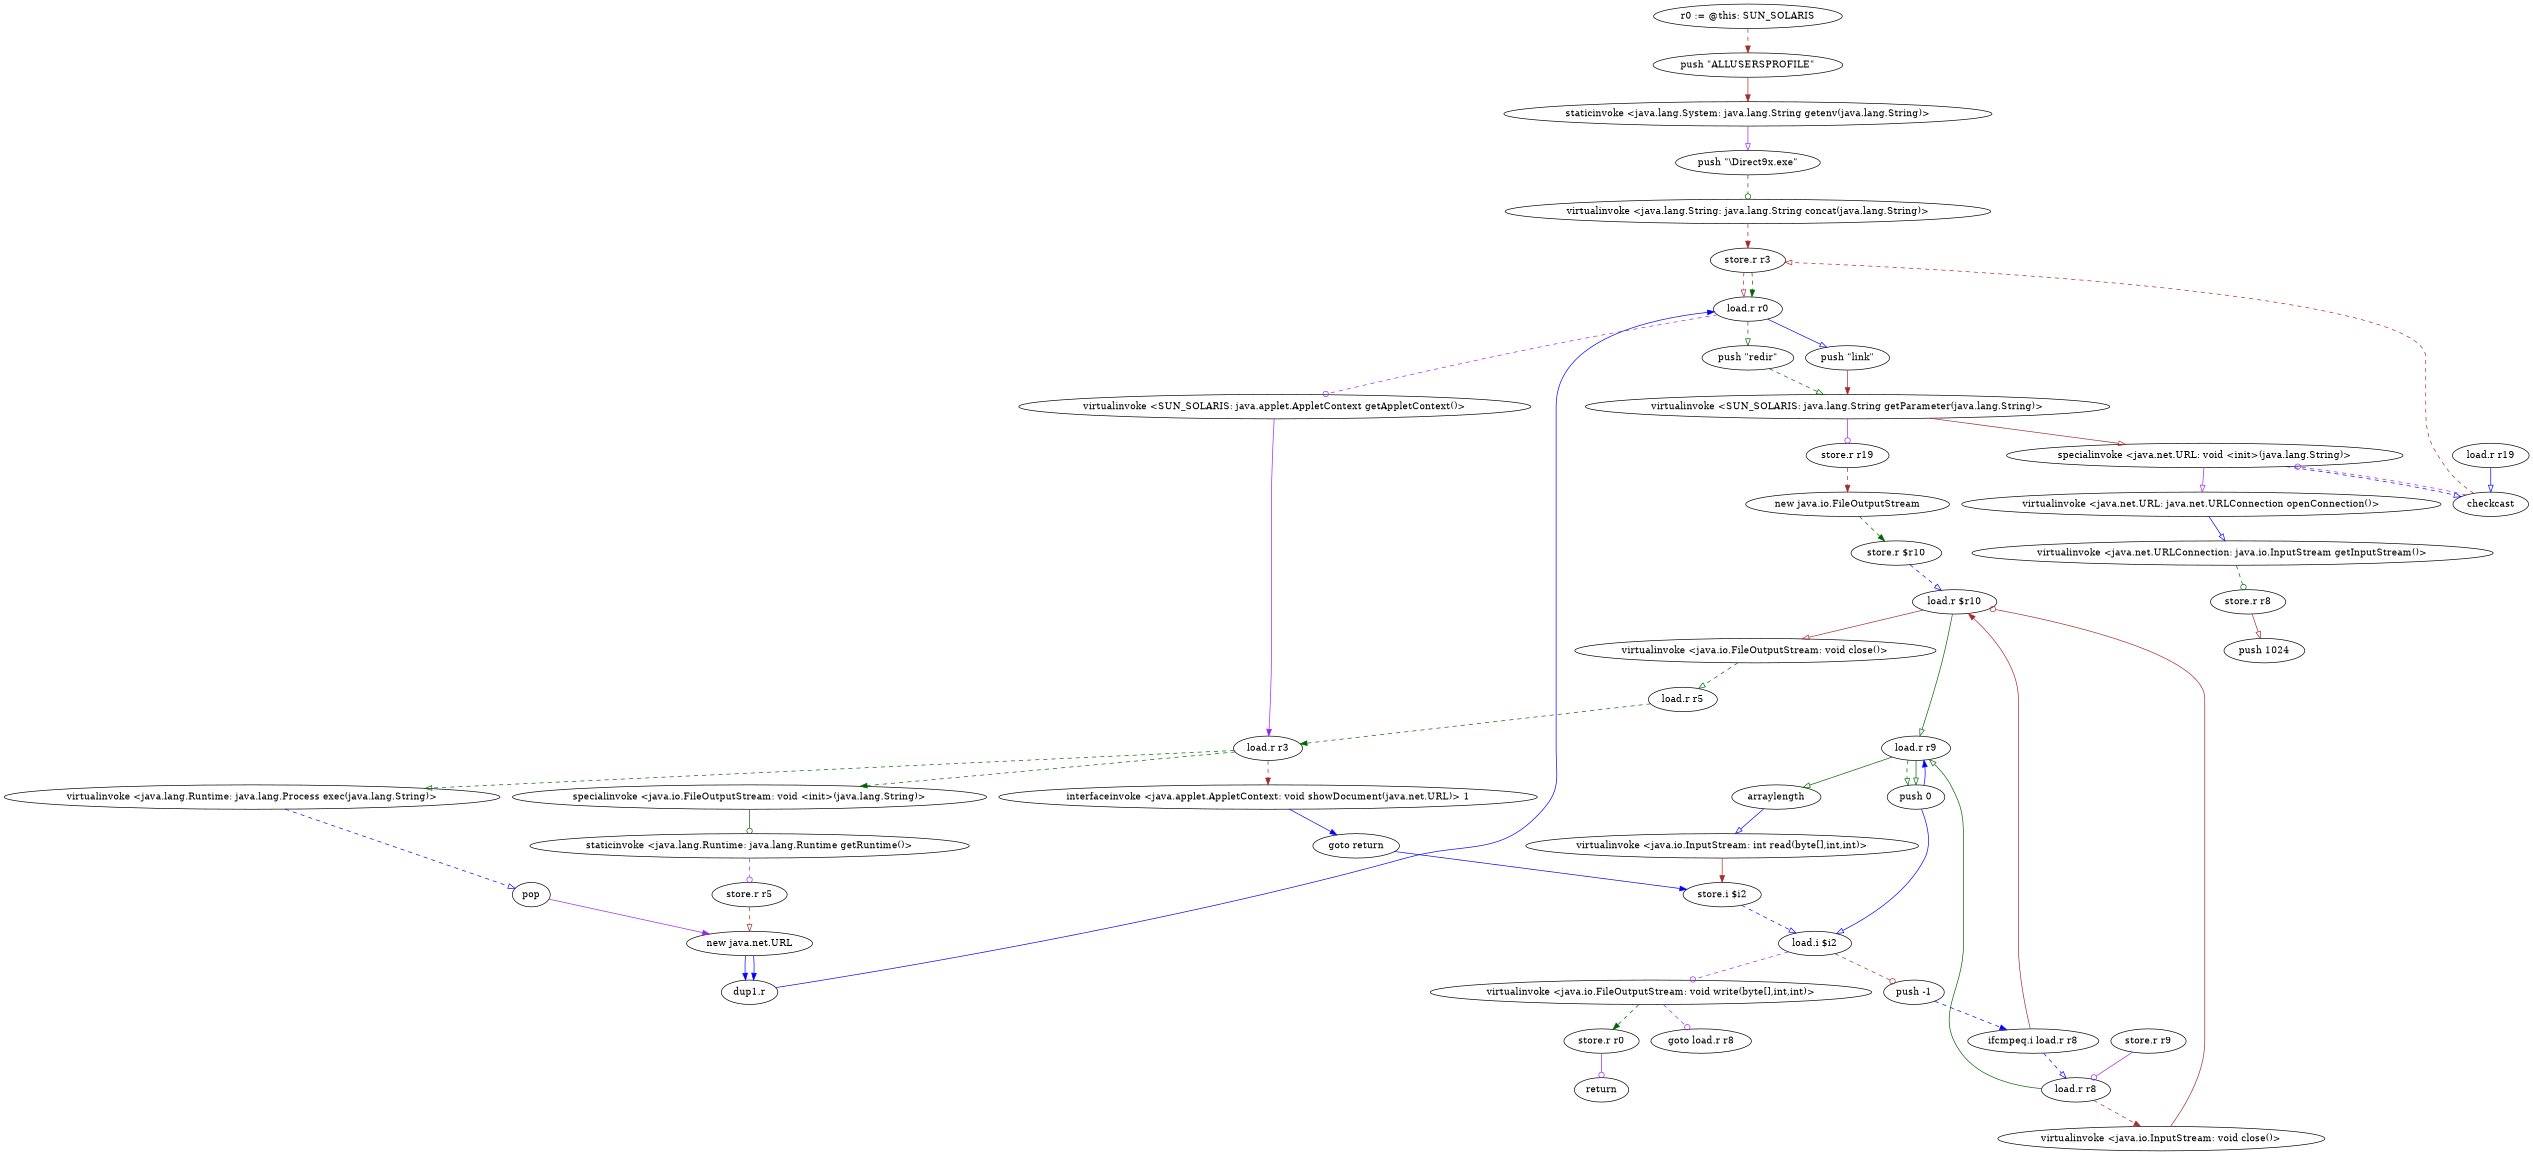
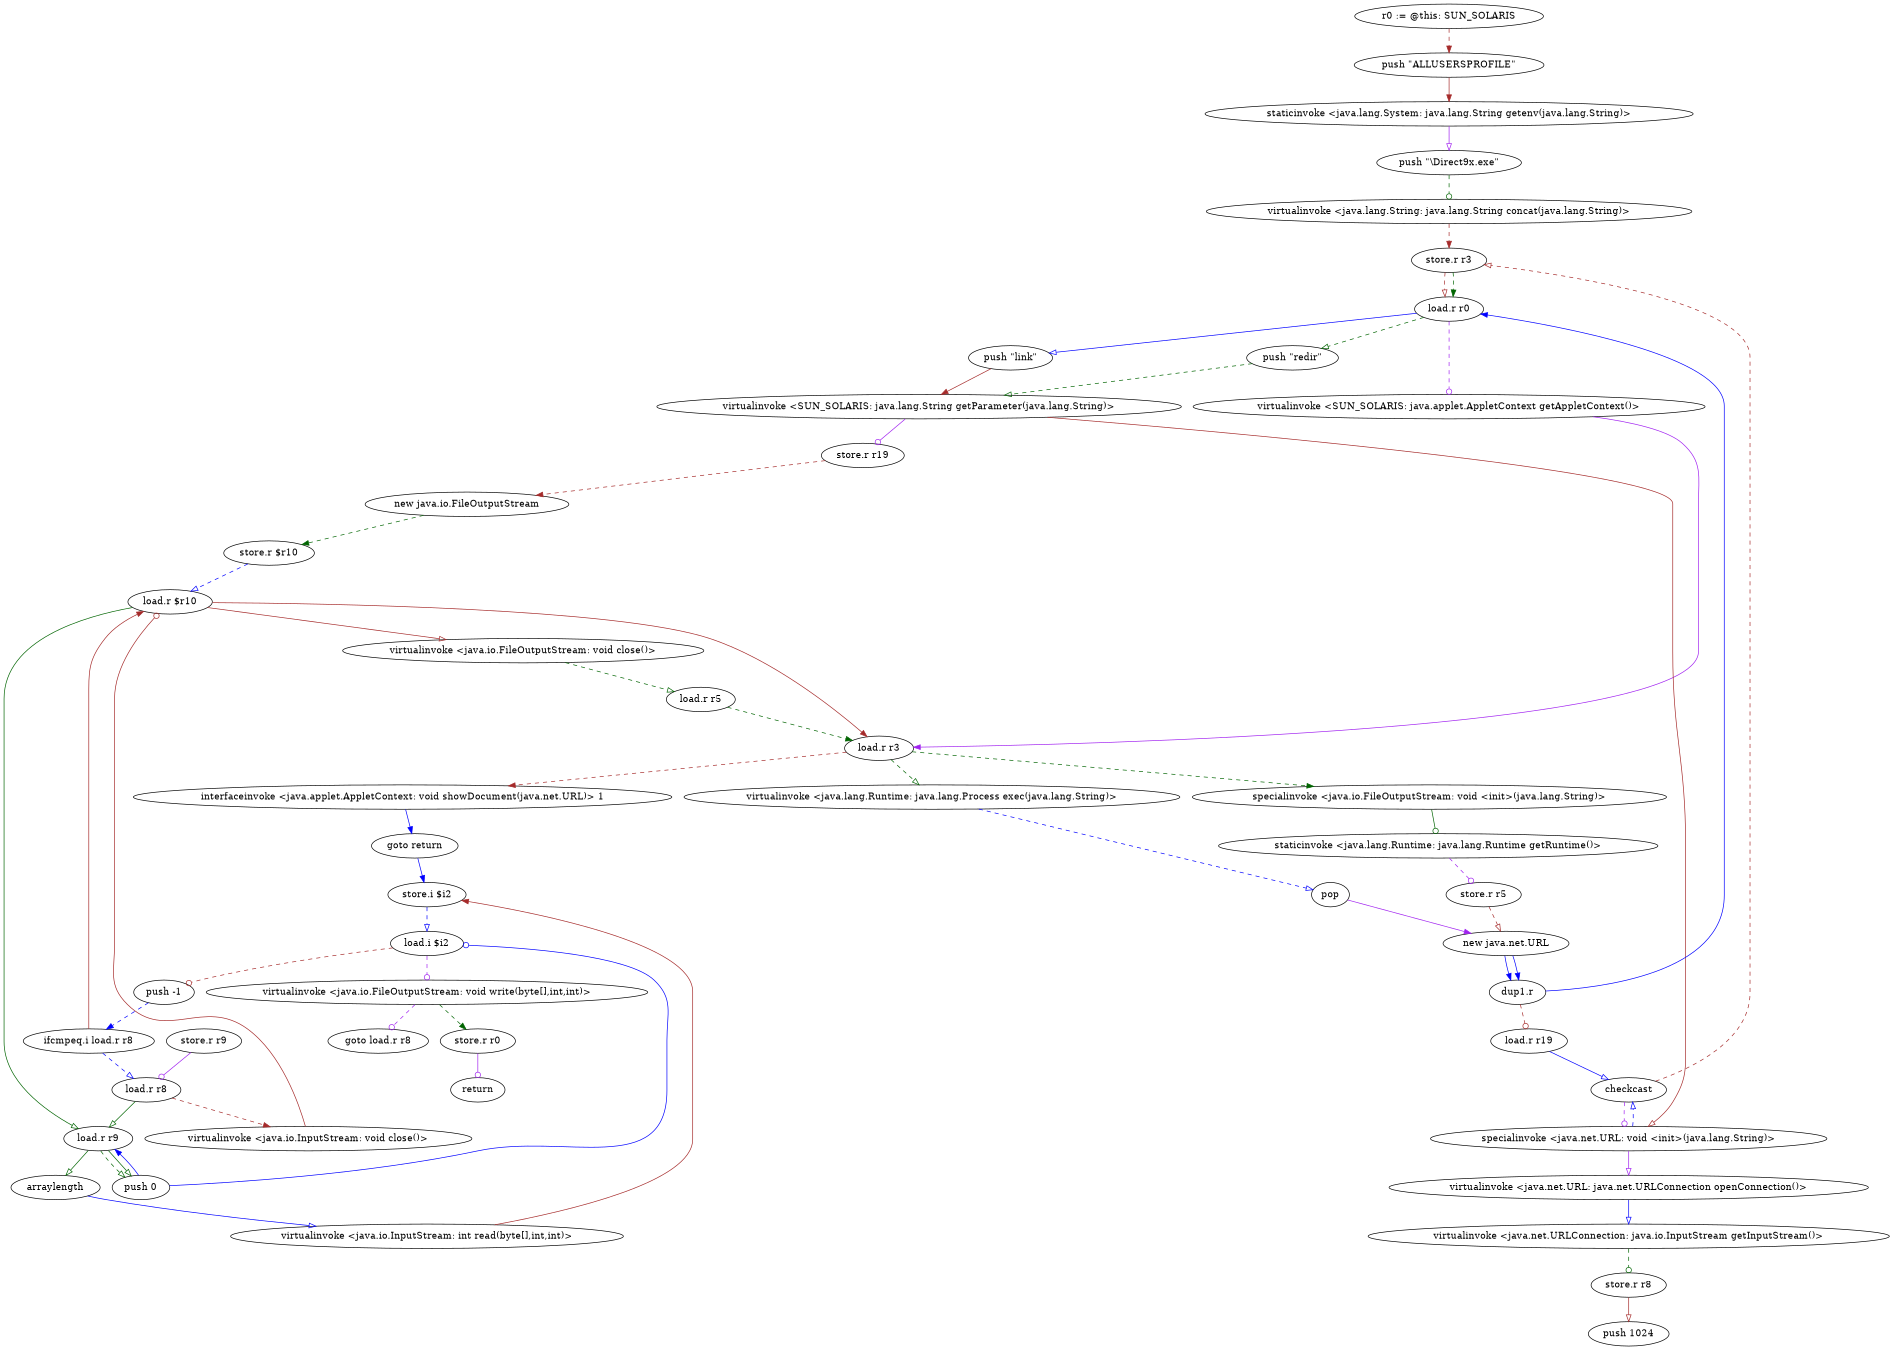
edge "load.r $r10" -> "load.r r3": added
edge "push 0" -> "load.i $i2": arrowhead onormal -> odot
edge "dup1.r" -> "load.r r19": added
